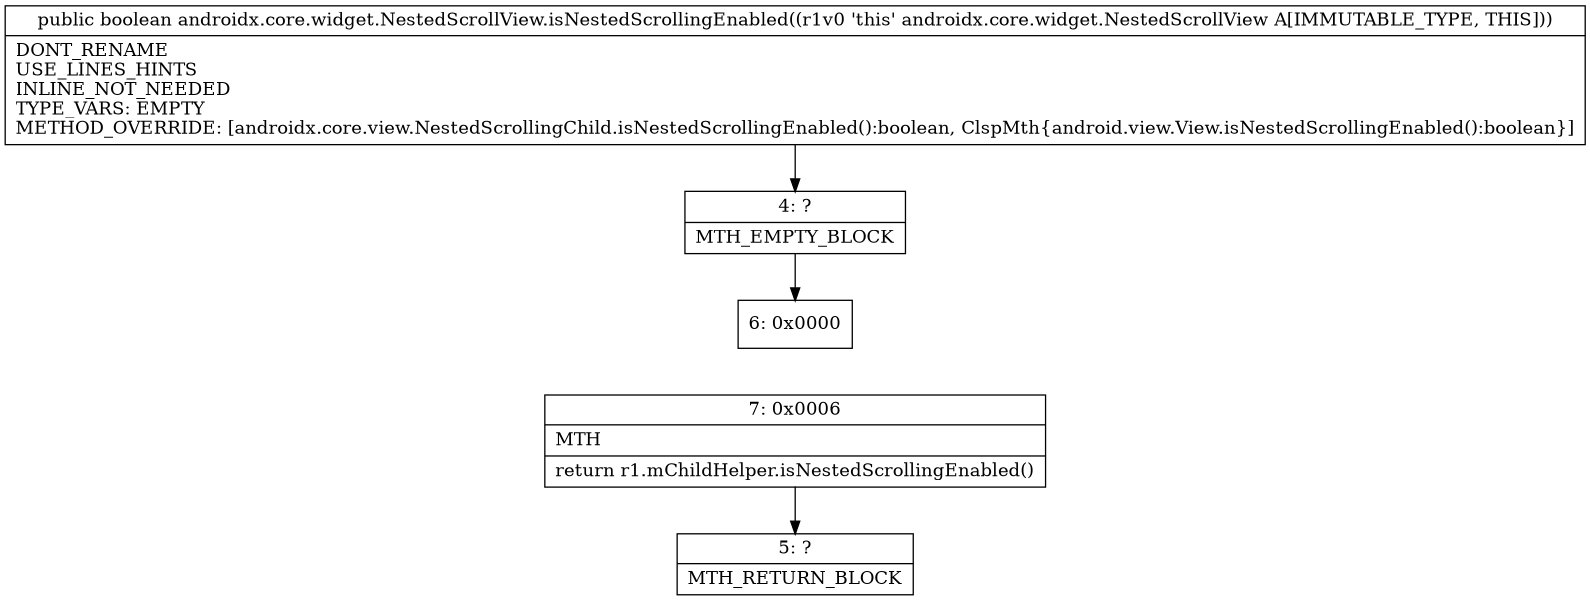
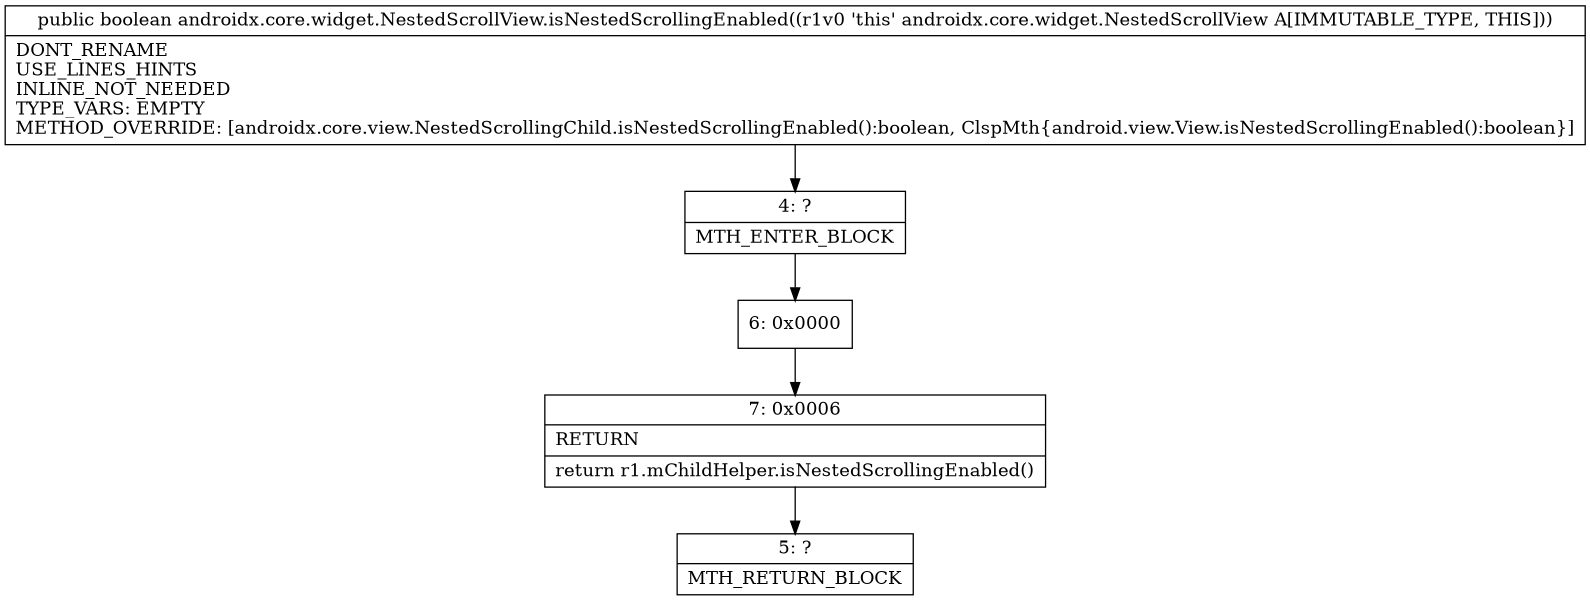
node "4: ?": text "MTH_EMPTY_BLOCK" -> "MTH_ENTER_BLOCK"
edge "6: 0x0000" -> "7: 0x0006": added
node "7: 0x0006": text "MTH" -> "RETURN"
